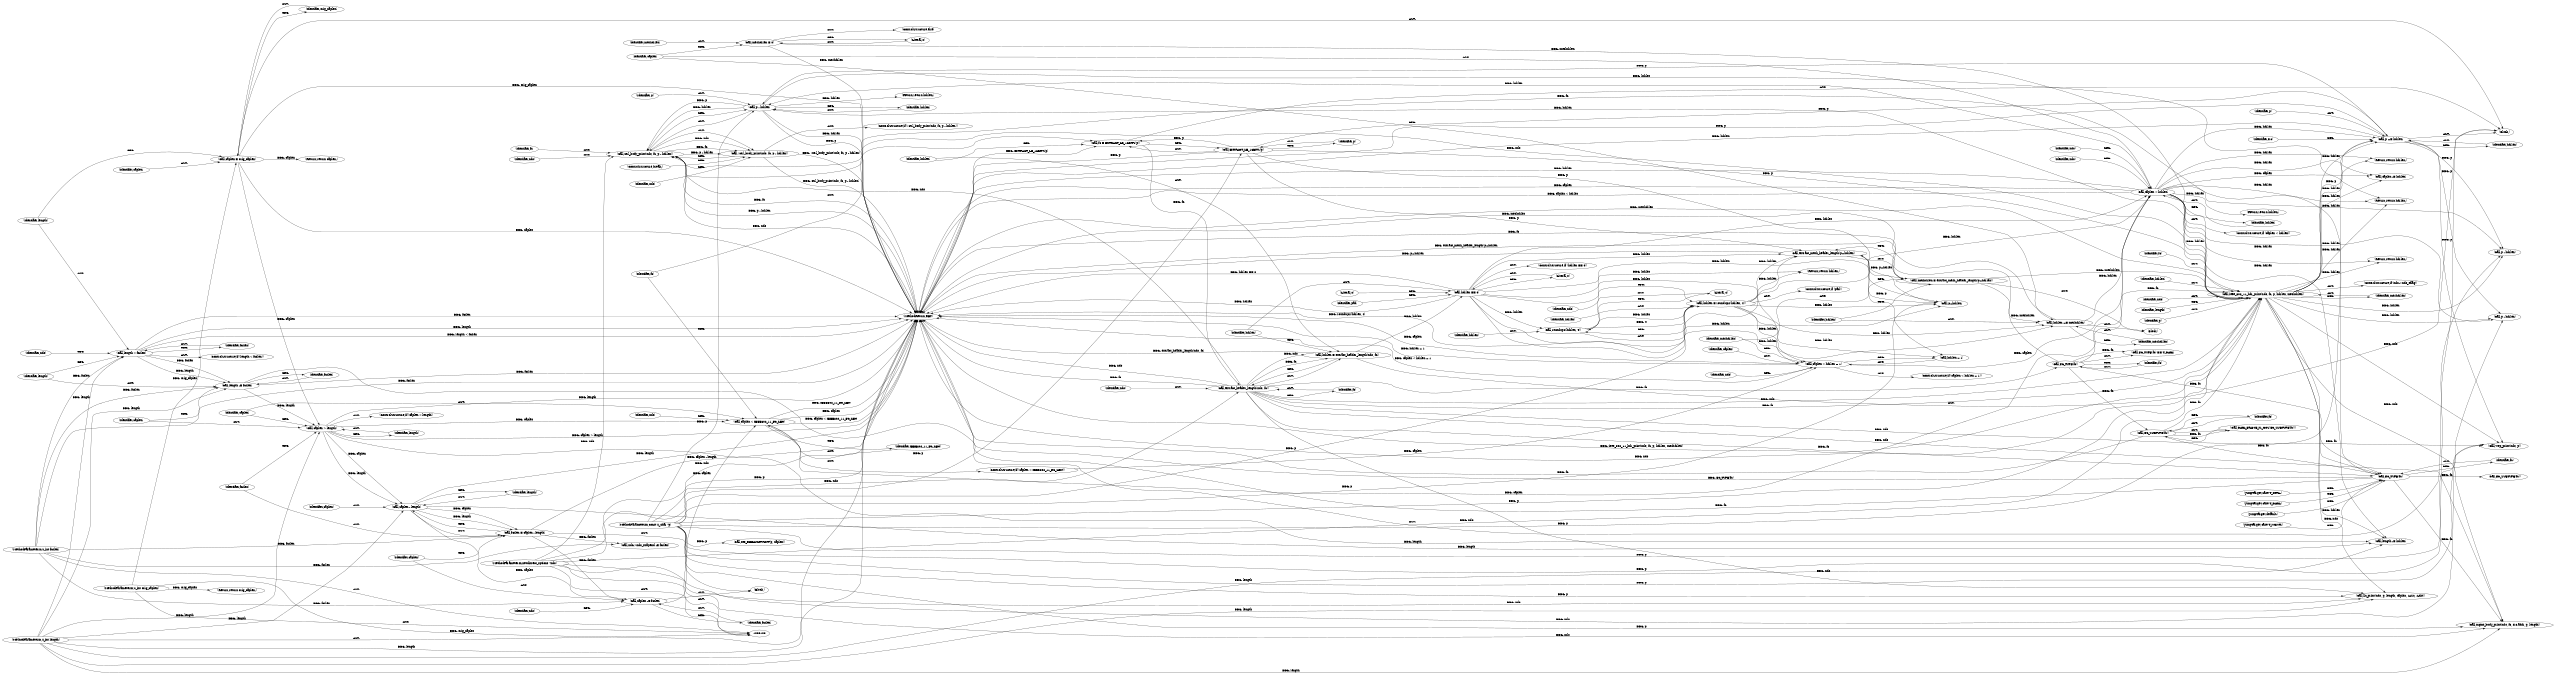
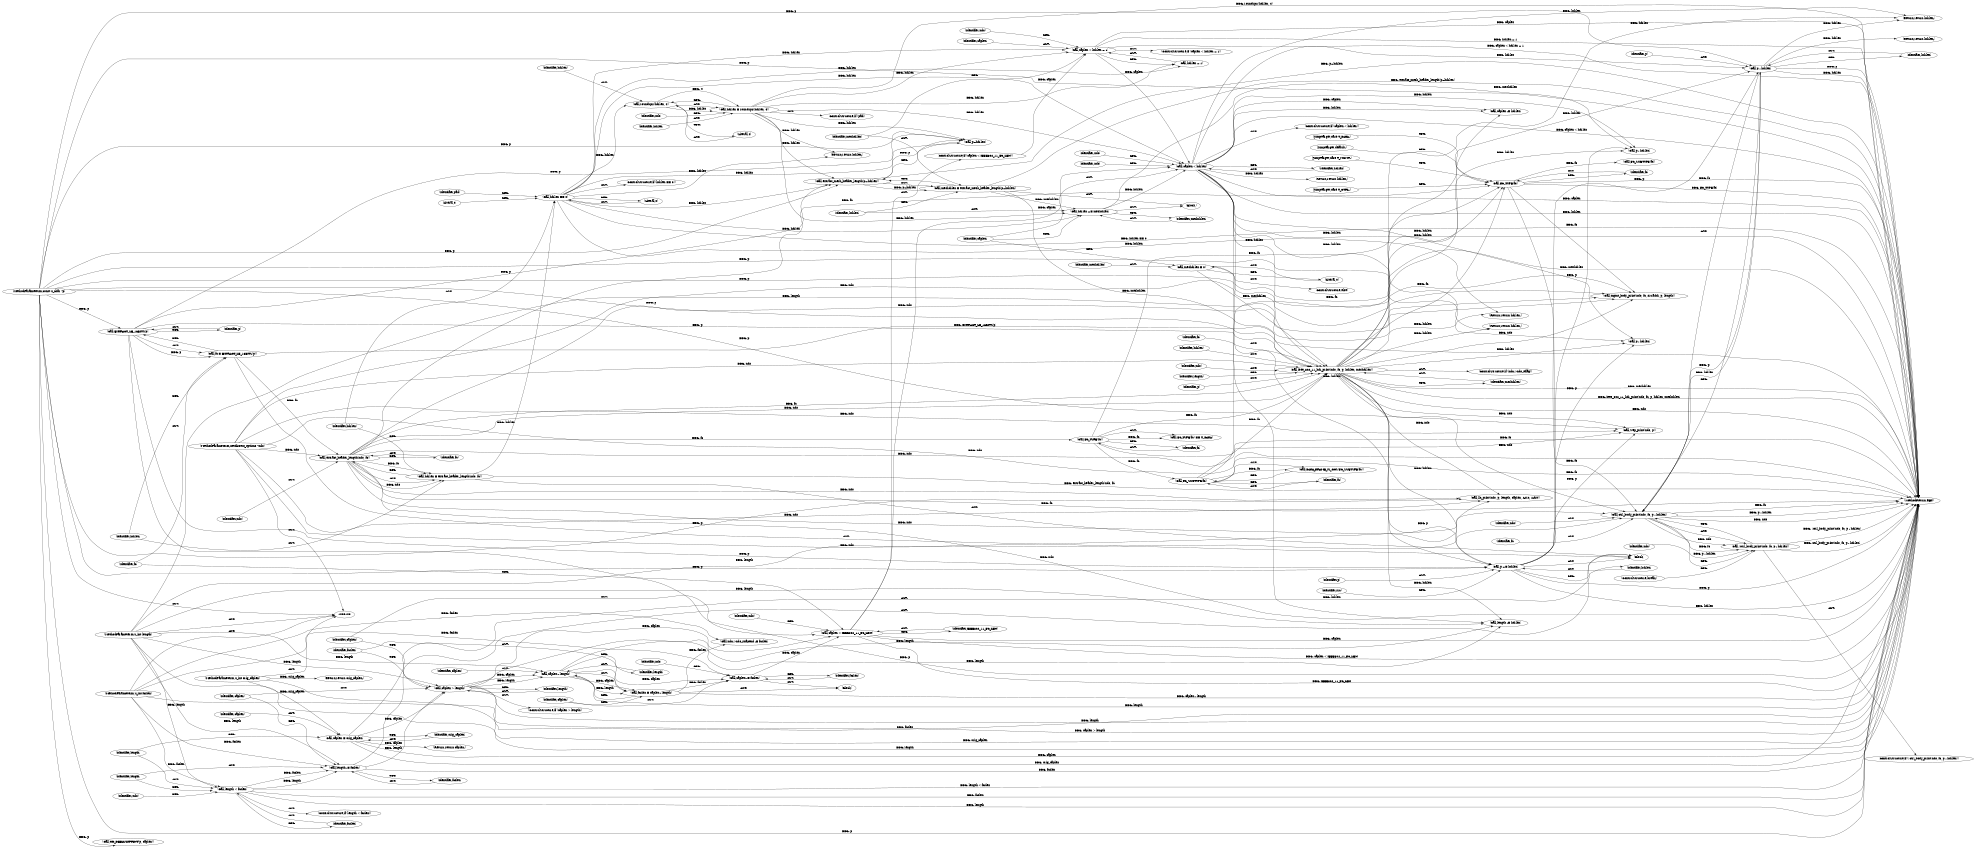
edge "(MethodReturn,RET)" -> "(Call,fc = EXTRACT_LE_16BITS(p))": reversed
edge "(MethodParameterIn,u_int fcslen)" -> "(Call,fcslen = caplen - length)": removed, label "DDG: fcslen"
